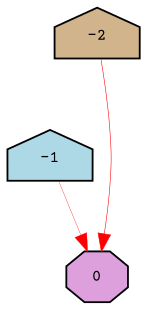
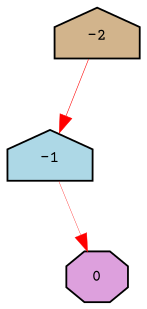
edge "-2" -> "0": now "-2" -> "-1"
